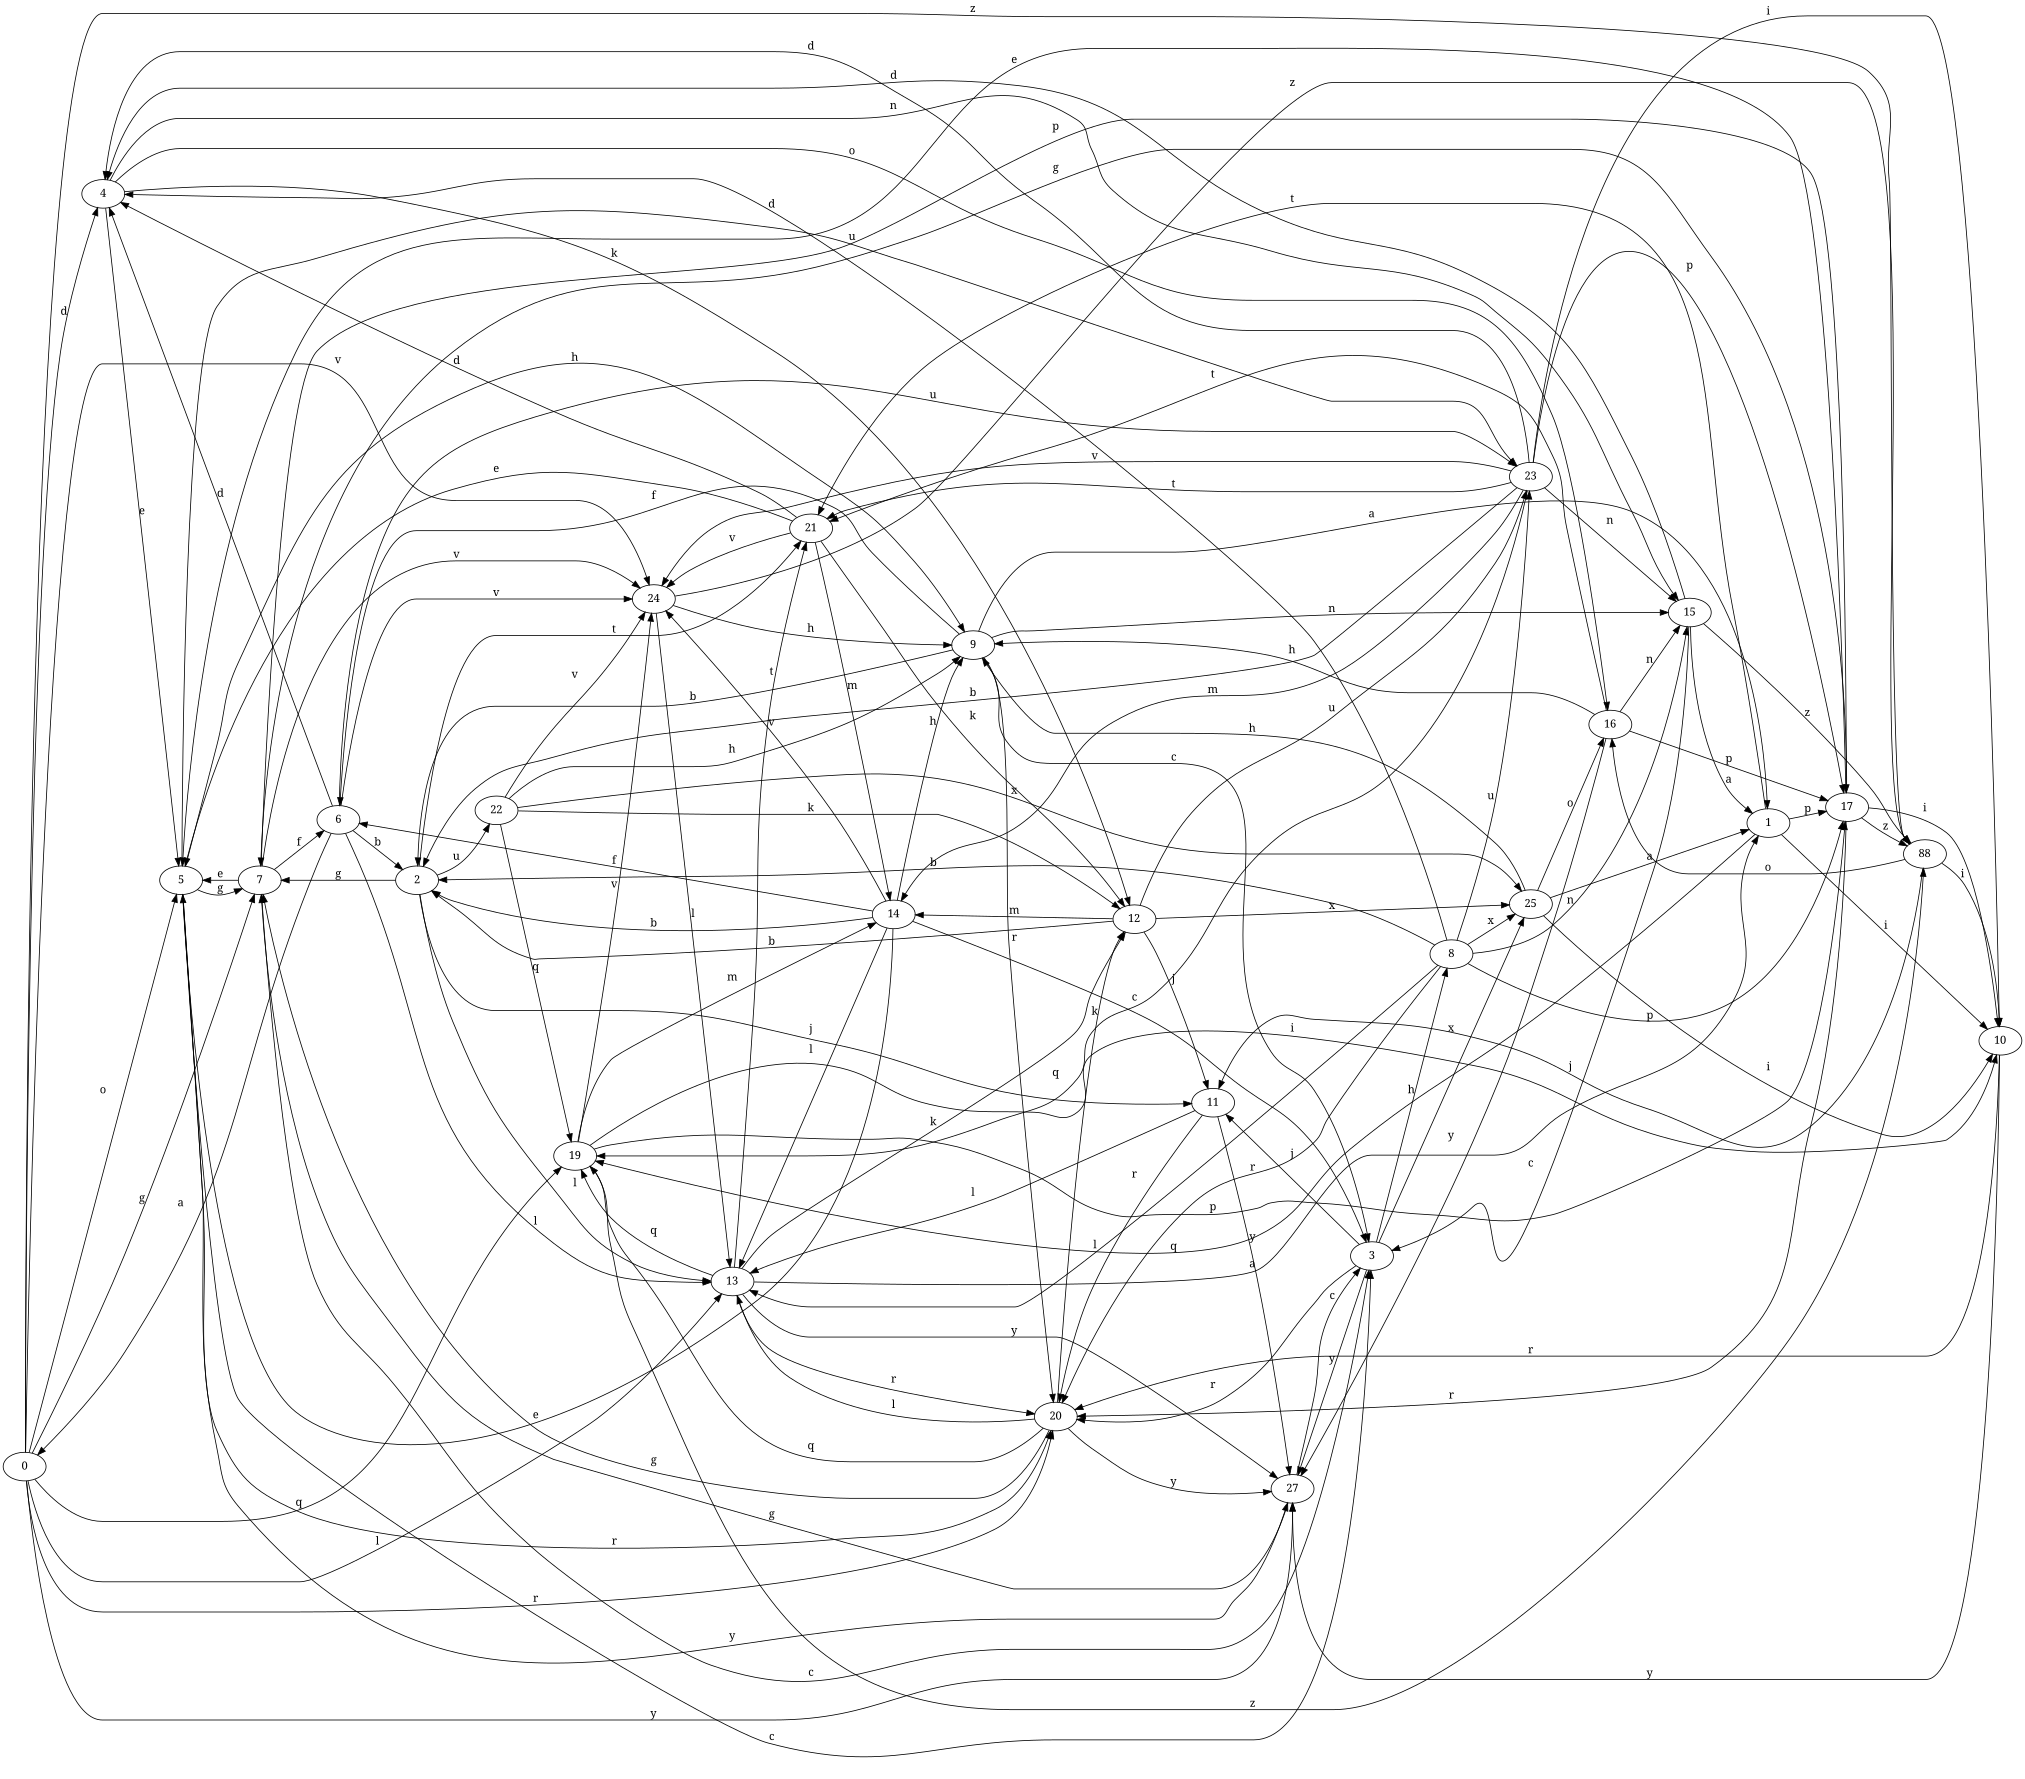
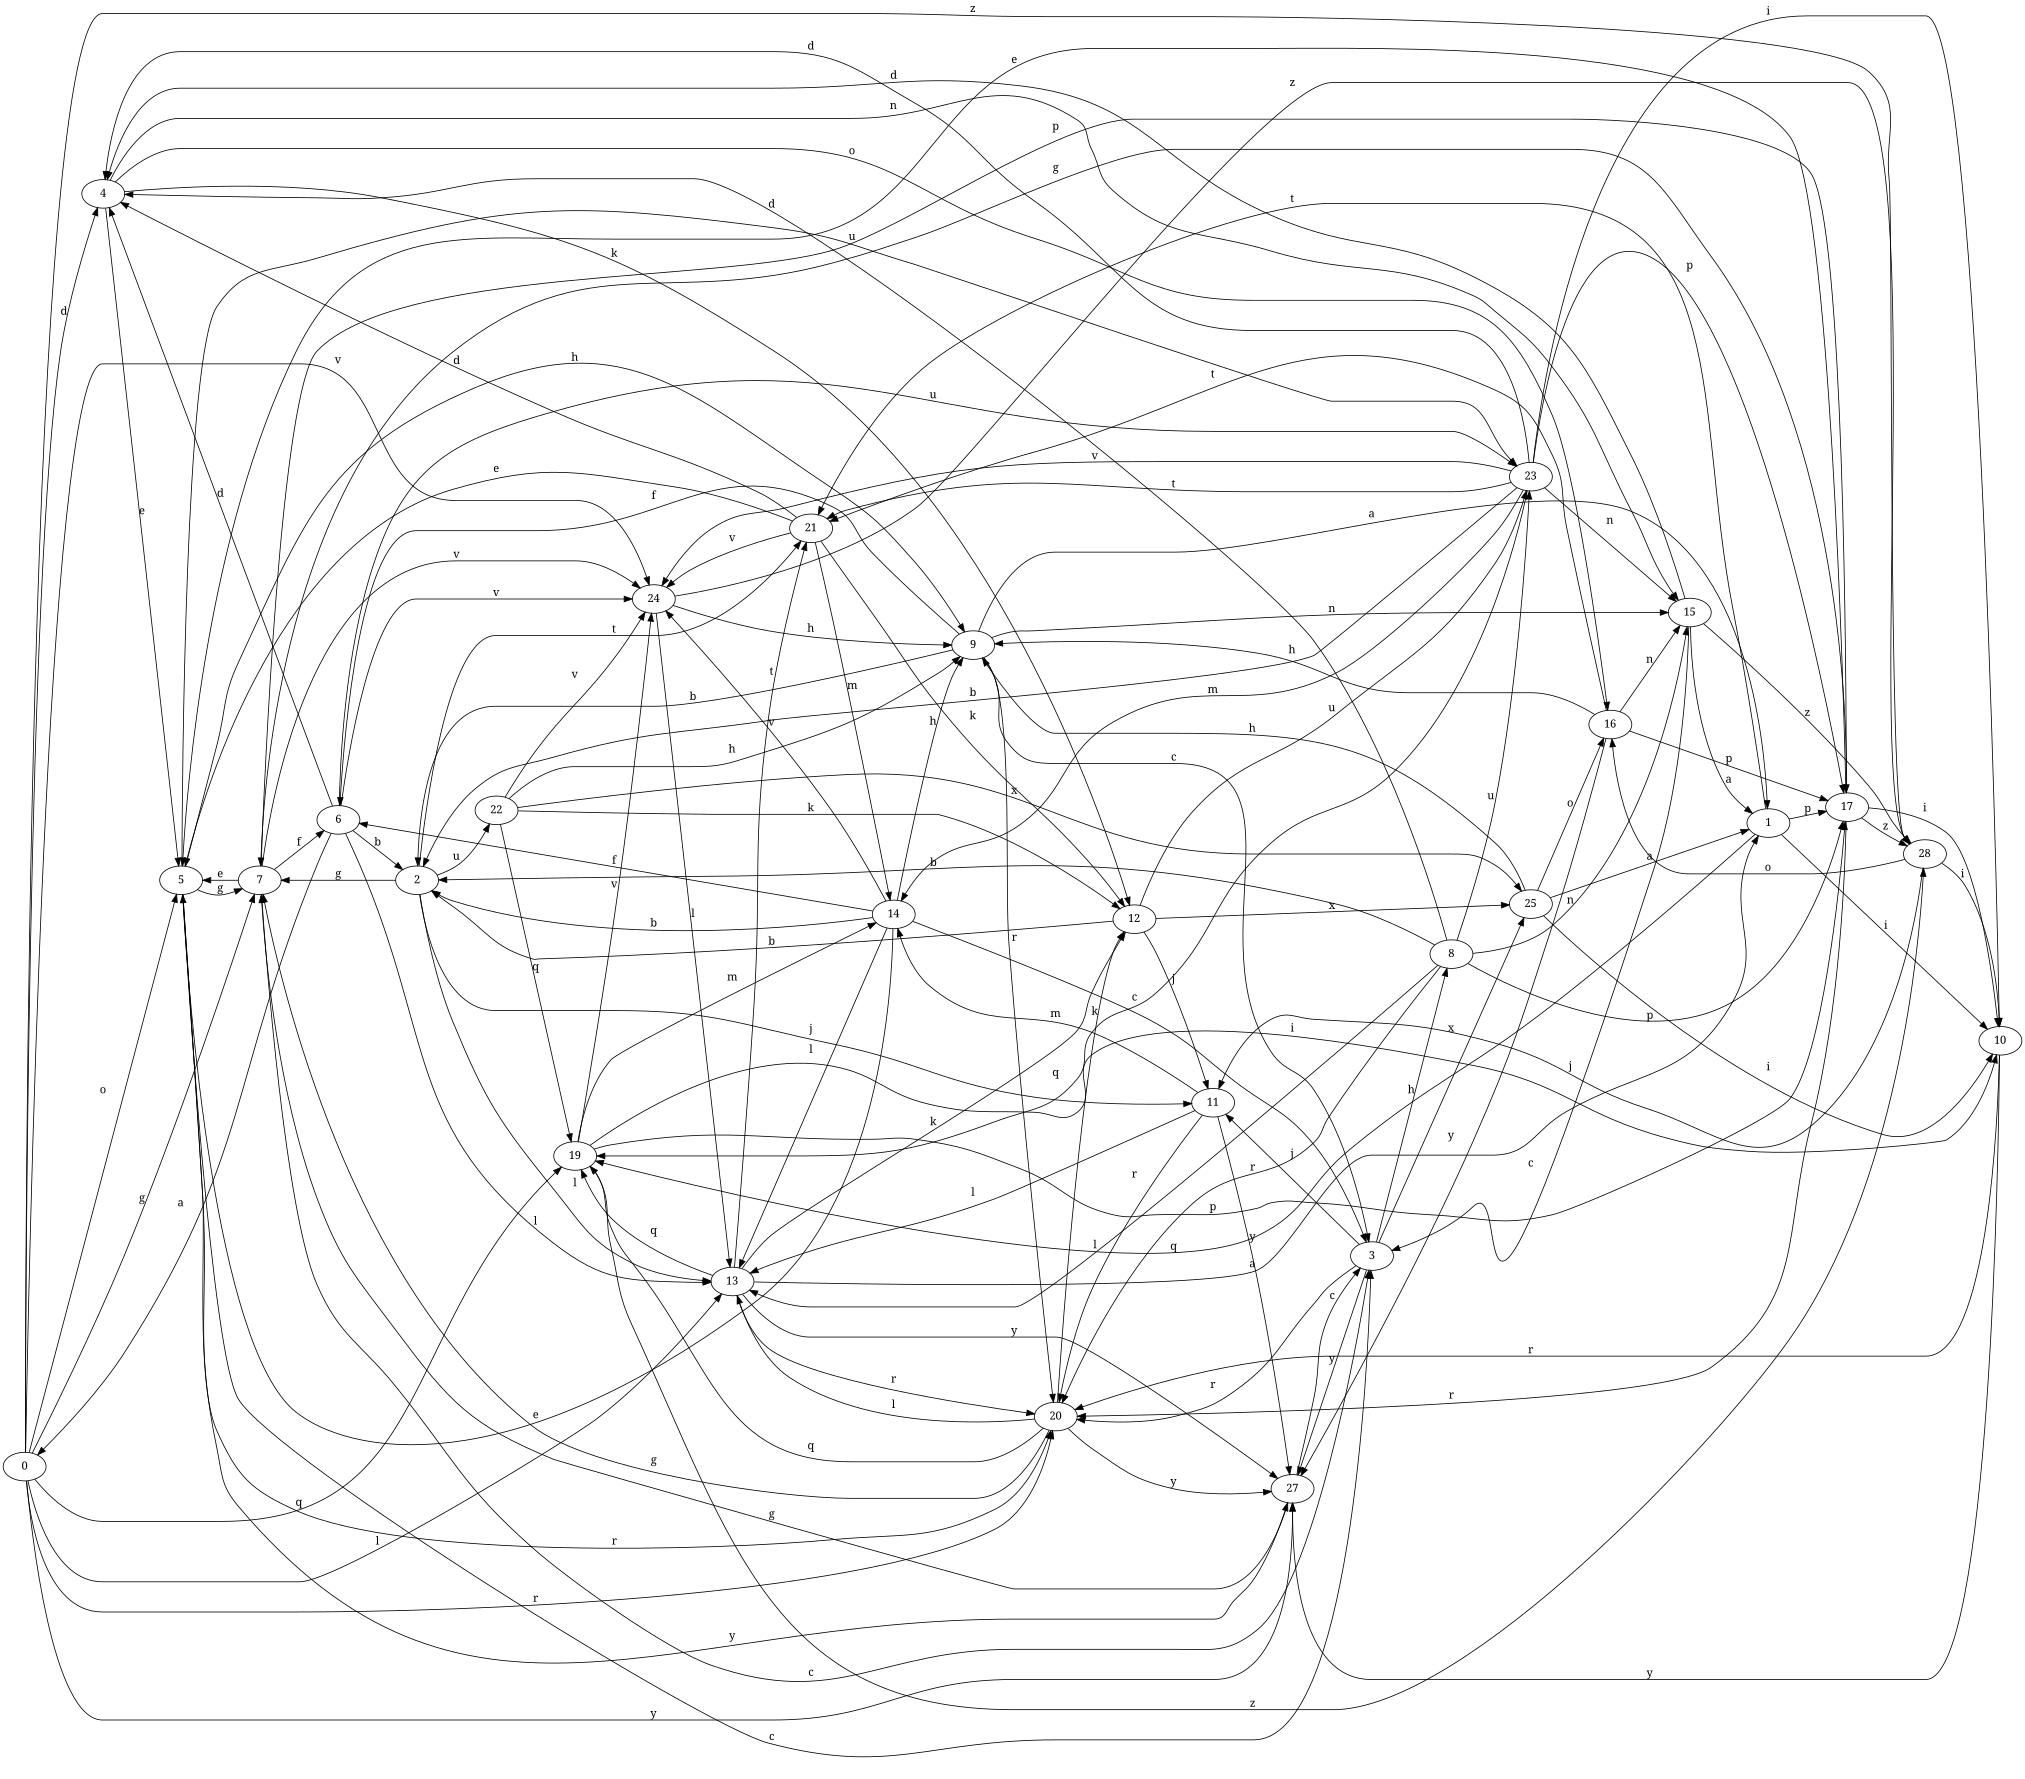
node "88": label "88" -> "28"
edge "12" -> "14": now "11" -> "14"
edge "8" -> "25": removed, label "x"
